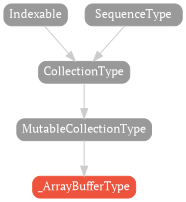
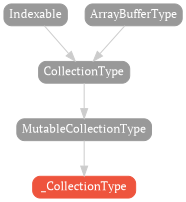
node "SequenceType": label "SequenceType" -> "ArrayBufferType"
node "_ArrayBufferType": label "_ArrayBufferType" -> "_CollectionType"
